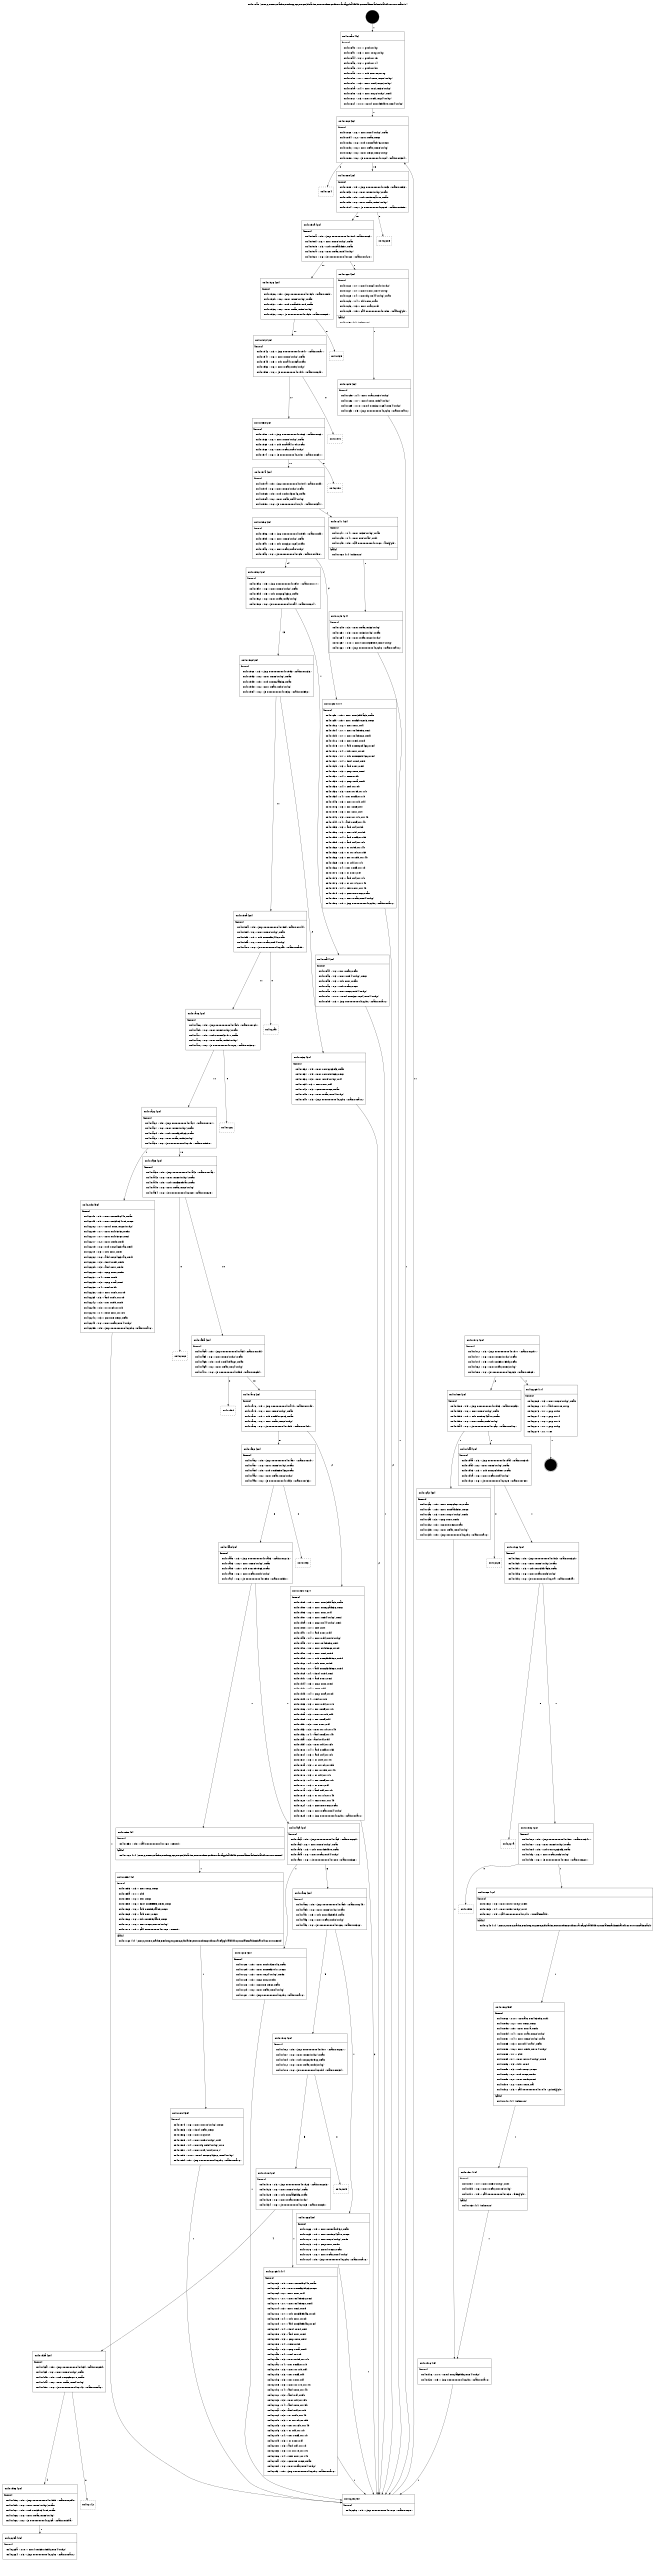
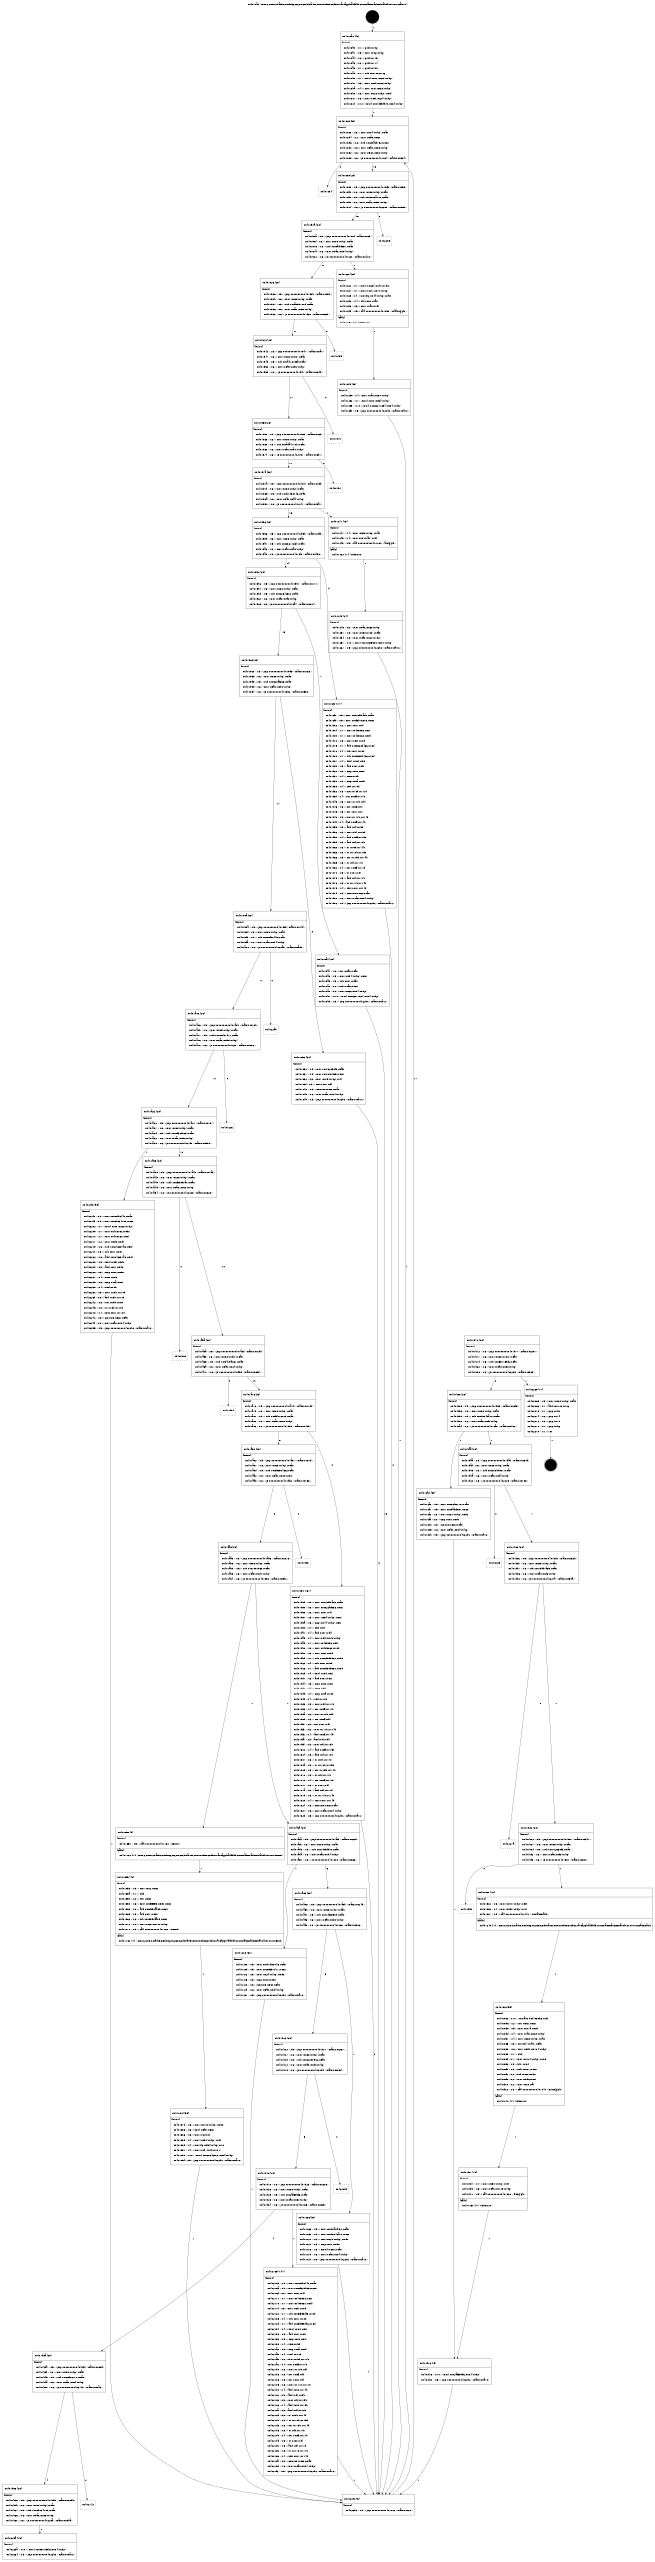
edge "0x40197a [28]" -> "0x401996 [28]": added, label "16"
edge "0x401ea4 [28]" -> "0x4022bc [5]": label " 1" -> " 18"
